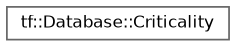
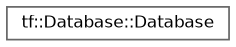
node "tf::Database::Criticality": label "tf::Database::Criticality" -> "tf::Database::Database"
